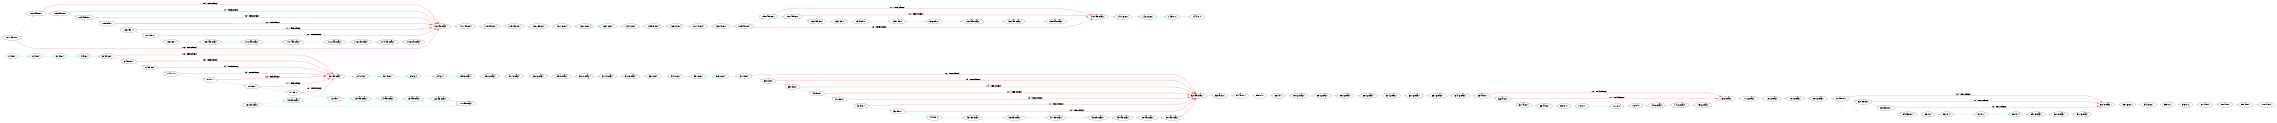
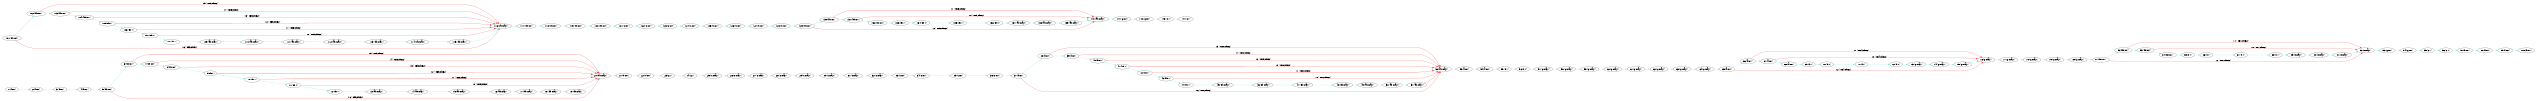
edge "67:(a m7)" -> "76:(g maj7)": added, label "10 ( t=4/nb=2)"
edge "18:(db maj7)" -> "17:(db maj7)": reversed
